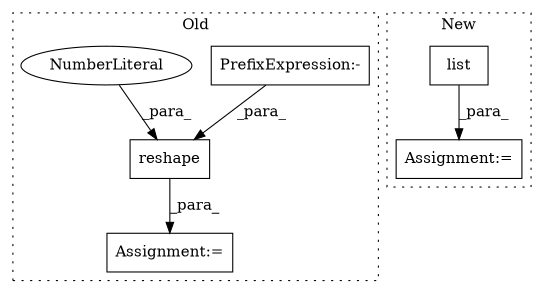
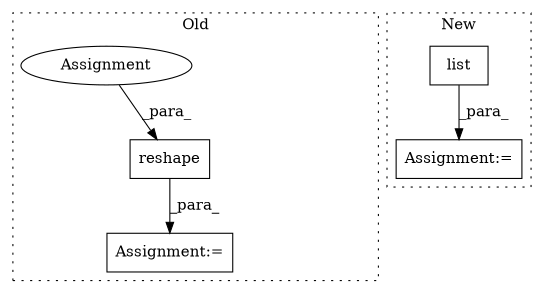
node "NumberLiteral": label "NumberLiteral" -> "Assignment"
node "PrefixExpression:-": removed
